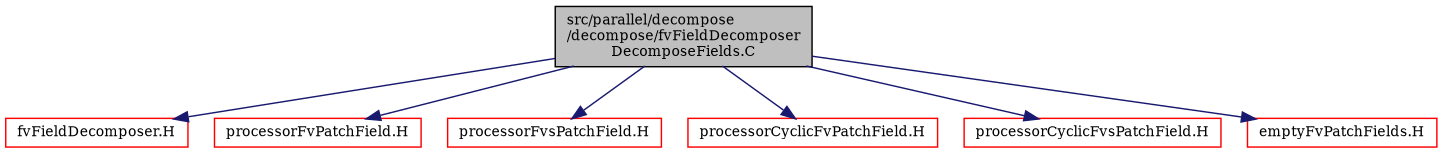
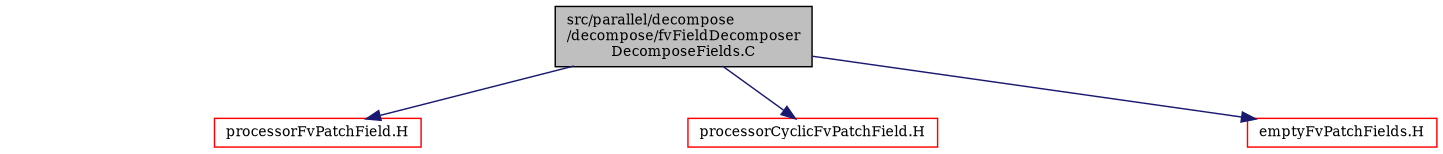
node "fvFieldDecomposer.H": removed
node "processorFvsPatchField.H": removed
node "processorCyclicFvsPatchField.H": removed
